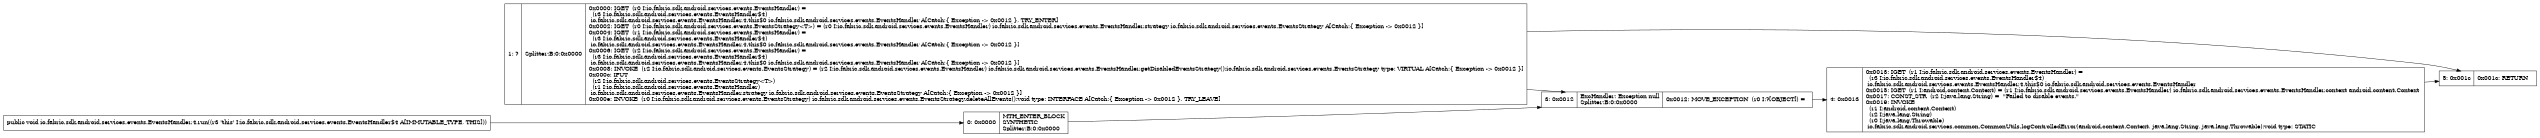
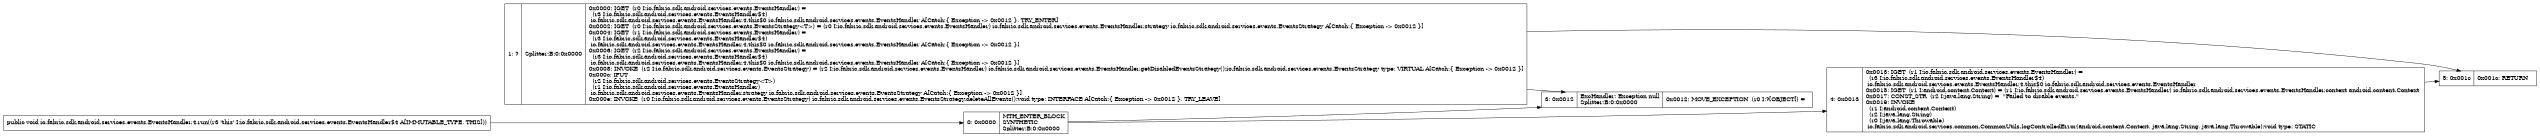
edge "3: 0x0012" -> "4: 0x0013": now "0: 0x0000" -> "4: 0x0013"
